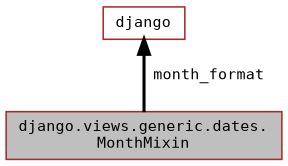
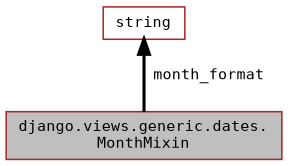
node "django": label "django" -> "string"
